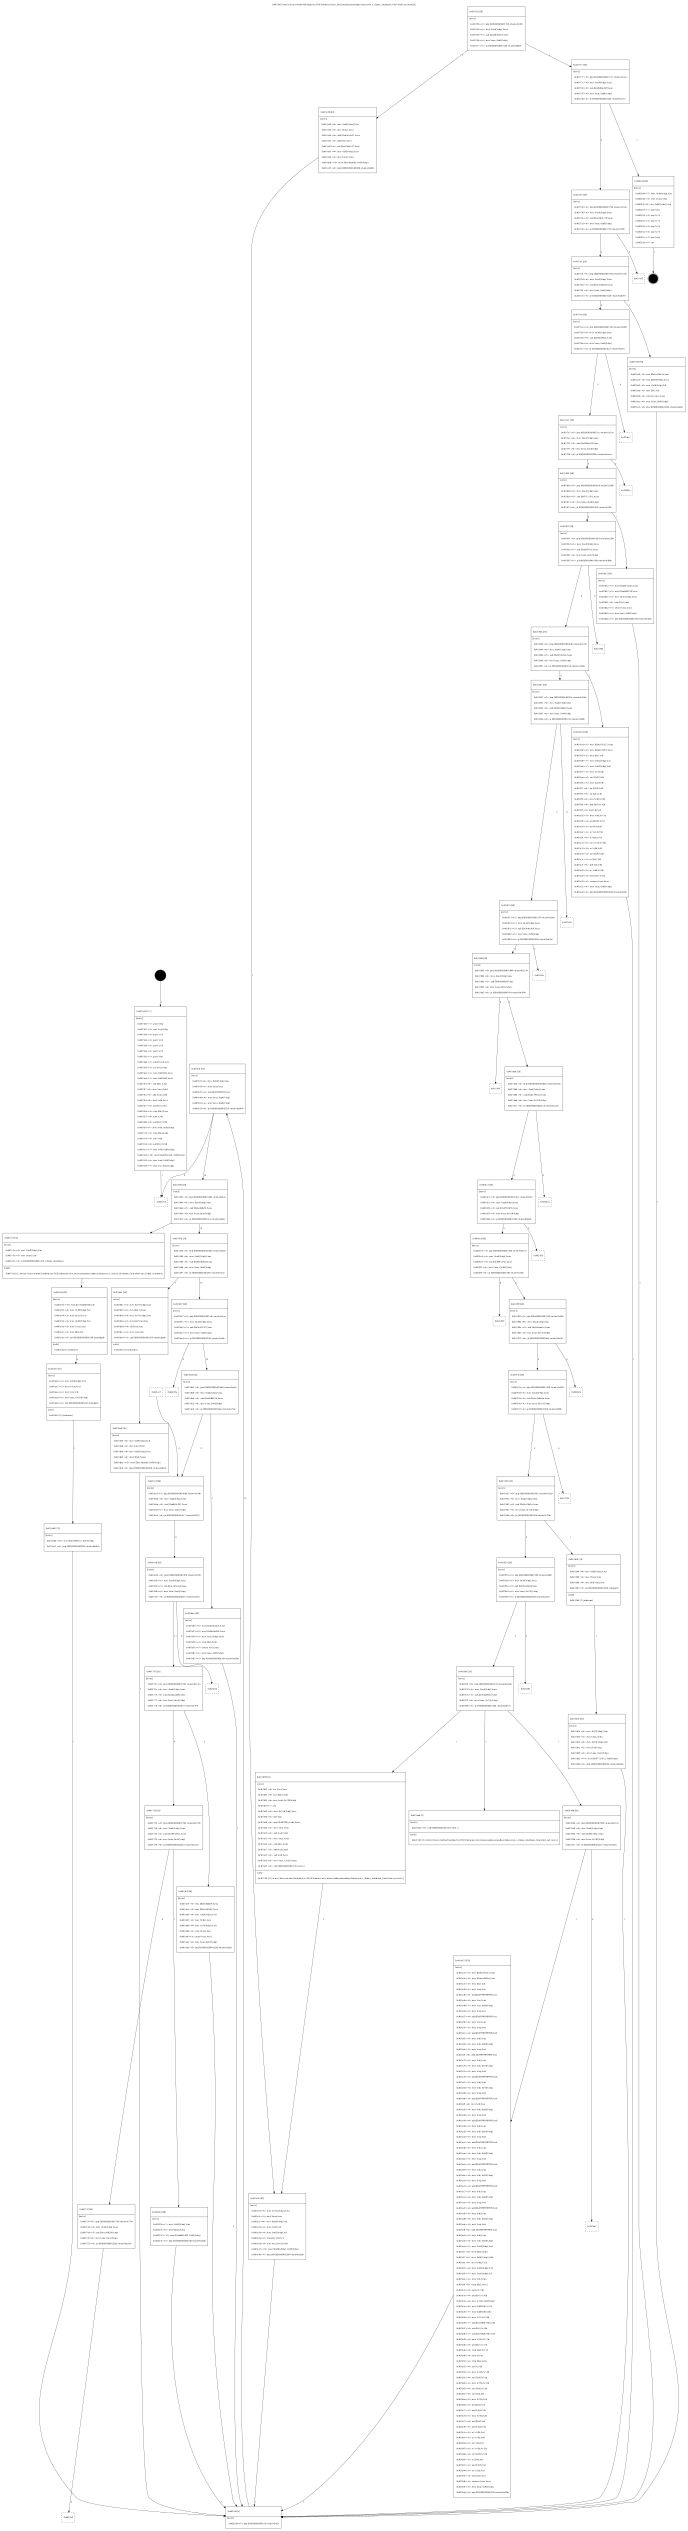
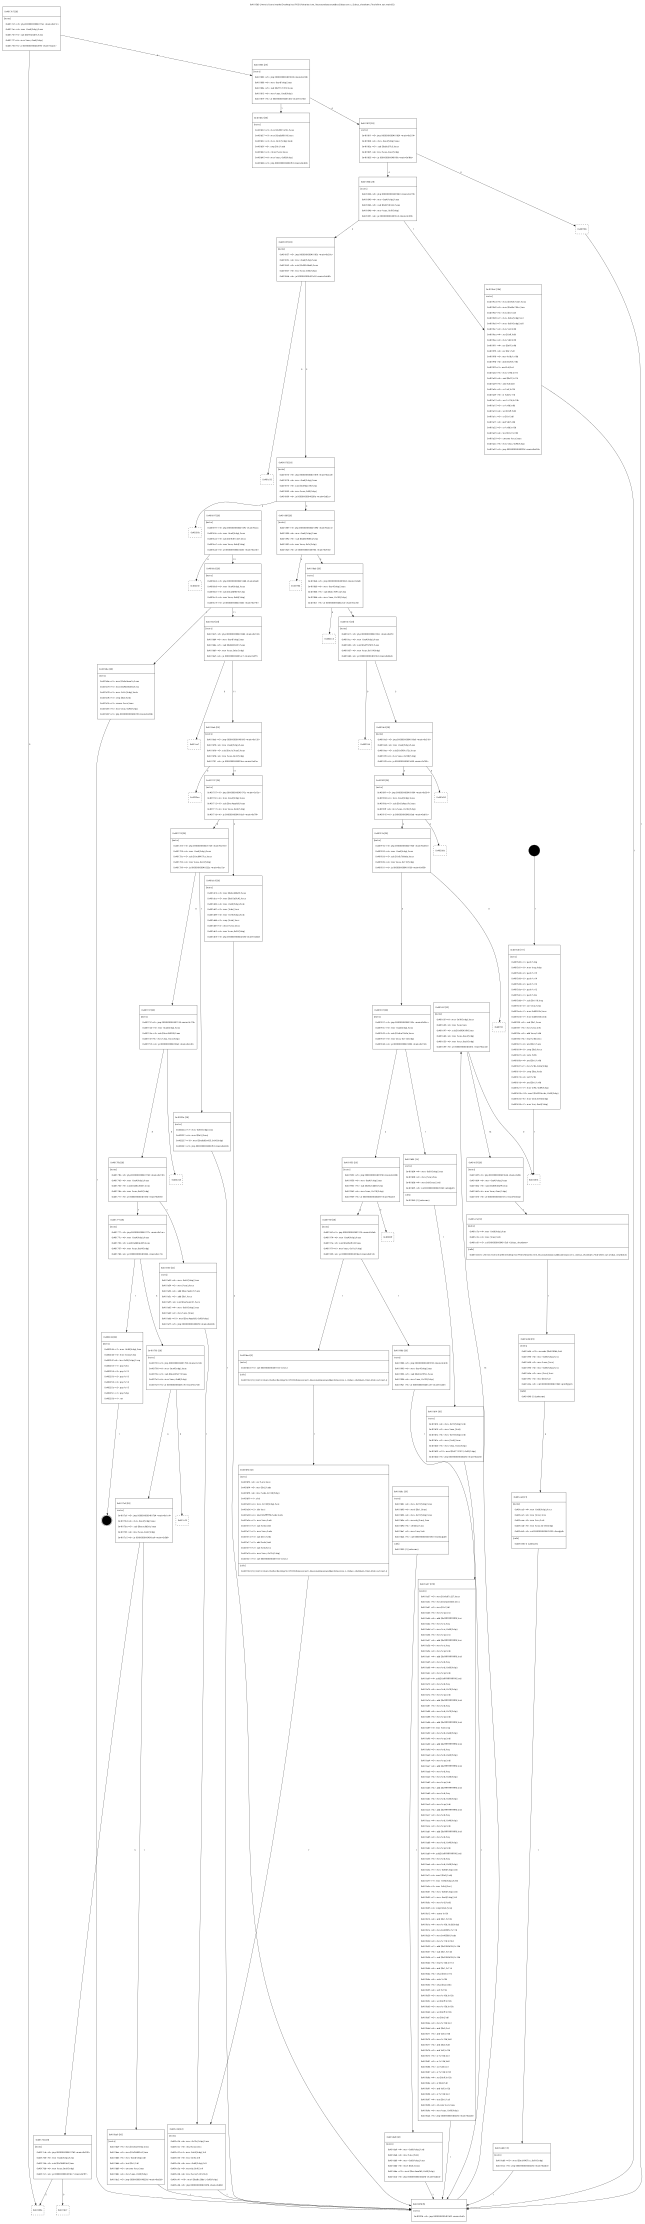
edge "0x4017cb [28]" -> "0x4017e7 [28]": now "0x4017cb [28]" -> "0x40209e"
edge "0x40173f [28]" -> "0x40175b [28]": added, label "8"
node "0x40167b [28]": removed
edge "0x401ec7" -> "0x4016cf [28]": reversed
edge "0x401d32 [30]" -> "0x4022fd [5]": now "0x401f8b" -> "0x4022fd [5]"
edge "0x40196f [28]" -> "0x401df2 [52]": now "0x401ded [5]" -> "0x401df2 [52]"
node "0x4019a7": removed
